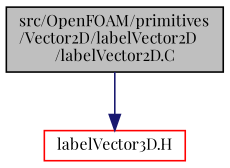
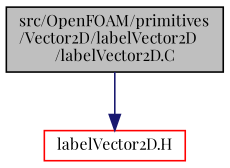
node "labelVector3D.H": label "labelVector3D.H" -> "labelVector2D.H"
